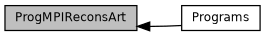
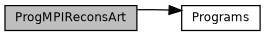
edge "Programs" -> "ProgMPIReconsArt": reversed
